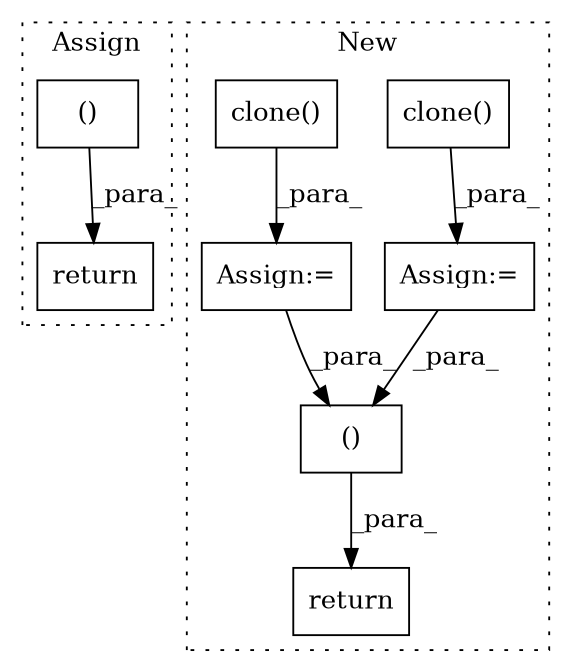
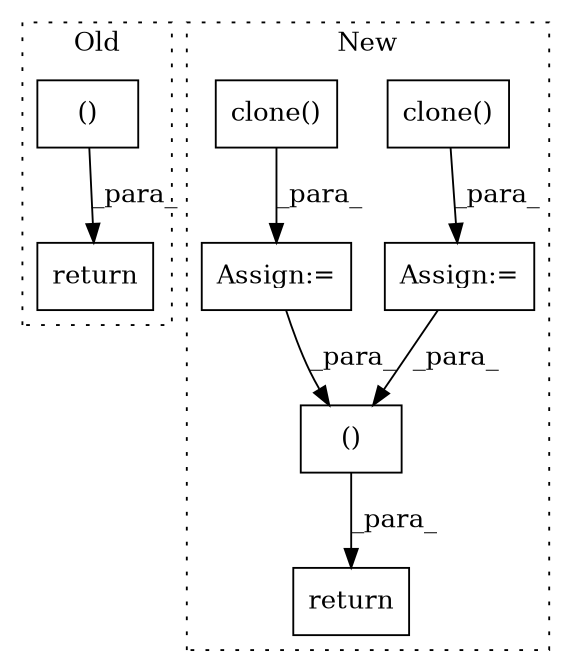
cluster "Assign": label "Assign" -> "Old"
